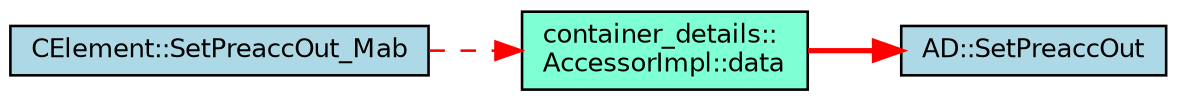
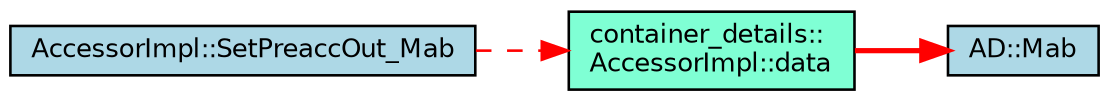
node "CElement::SetPreaccOut_Mab": label "CElement::SetPreaccOut_Mab" -> "AccessorImpl::SetPreaccOut_Mab"
node "AD::SetPreaccOut": label "AD::SetPreaccOut" -> "AD::Mab"
